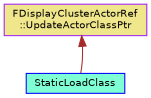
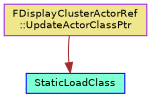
edge "StaticLoadClass" -> "FDisplayClusterActorRef ::UpdateActorClassPtr": reversed
